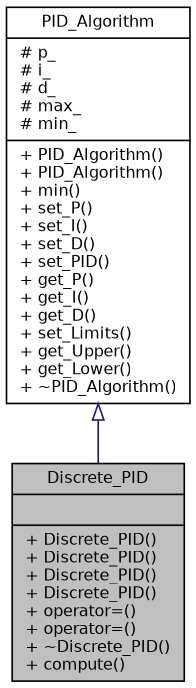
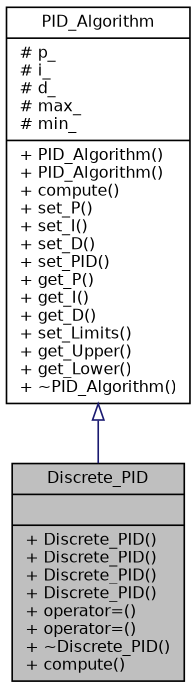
node "PID_Algorithm": text "+ min()" -> "+ compute()"
